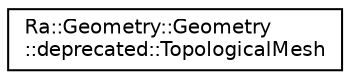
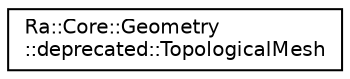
node "Ra::Geometry::Geometry ::deprecated::TopologicalMesh": label "Ra::Geometry::Geometry ::deprecated::TopologicalMesh" -> "Ra::Core::Geometry ::deprecated::TopologicalMesh"
